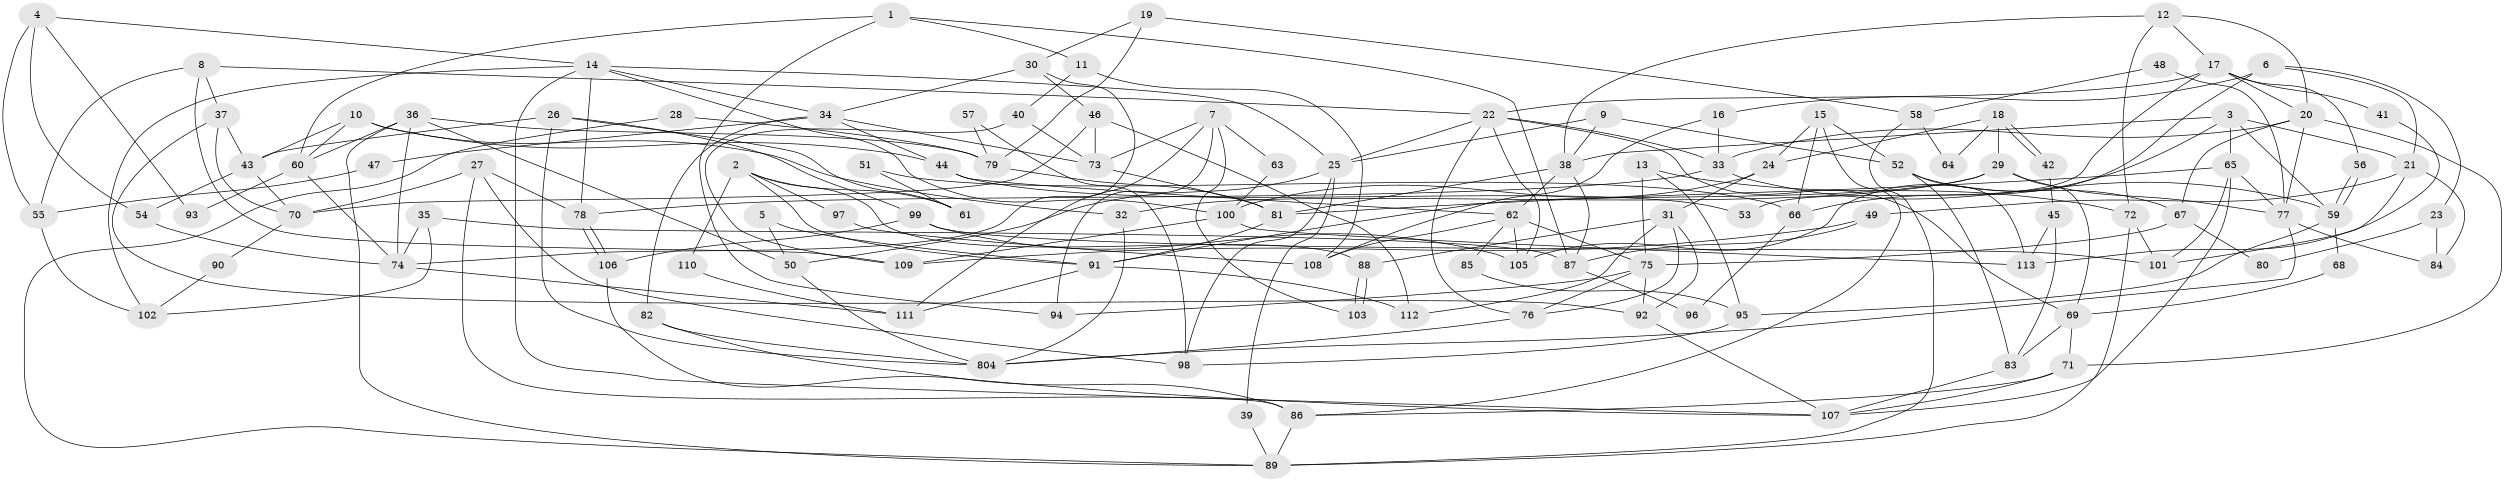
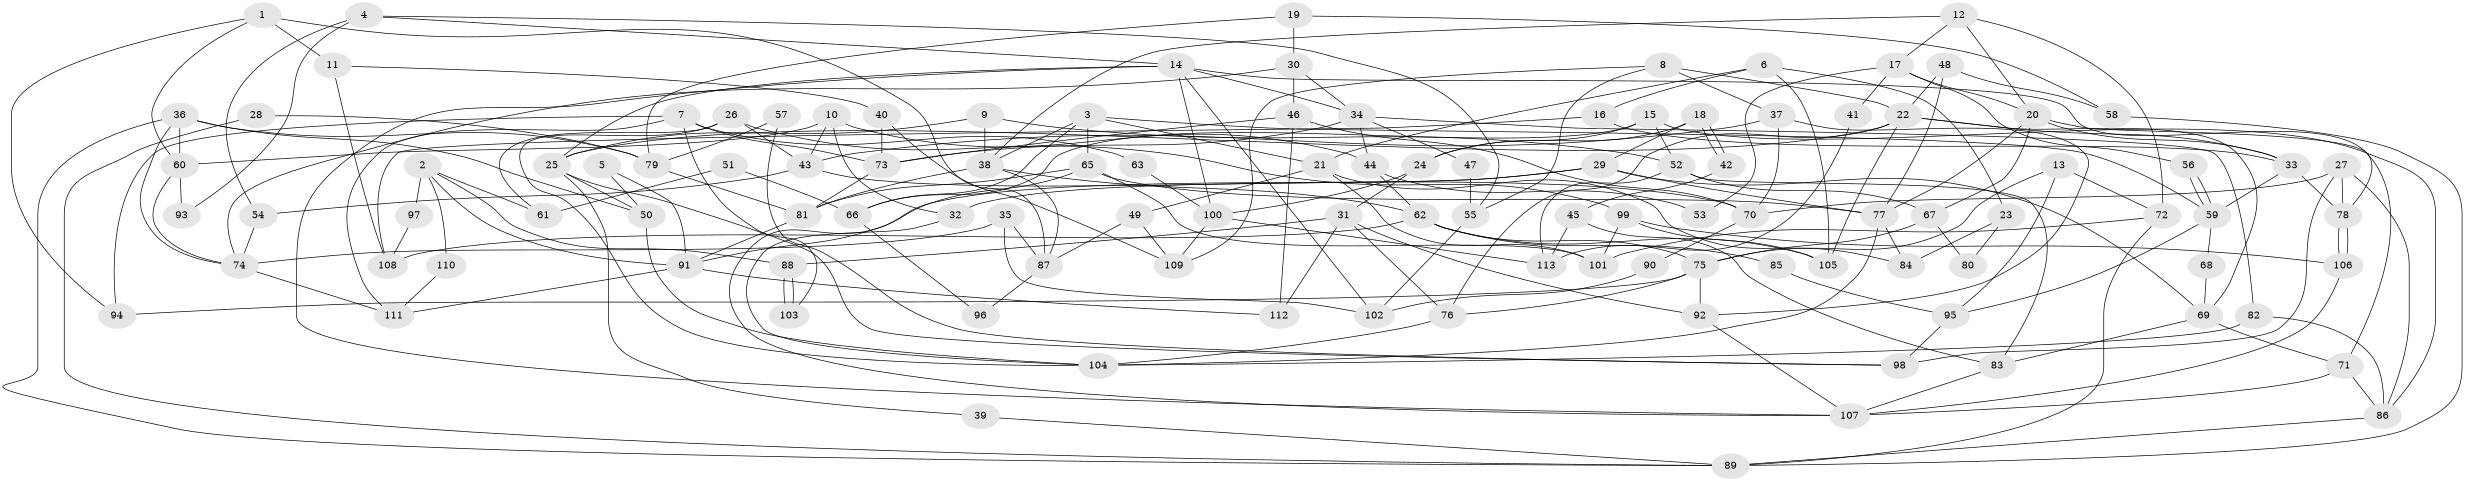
edge "17" -- "22": now "48" -- "22"
node "64": removed
node "804": label "804" -> "104"
